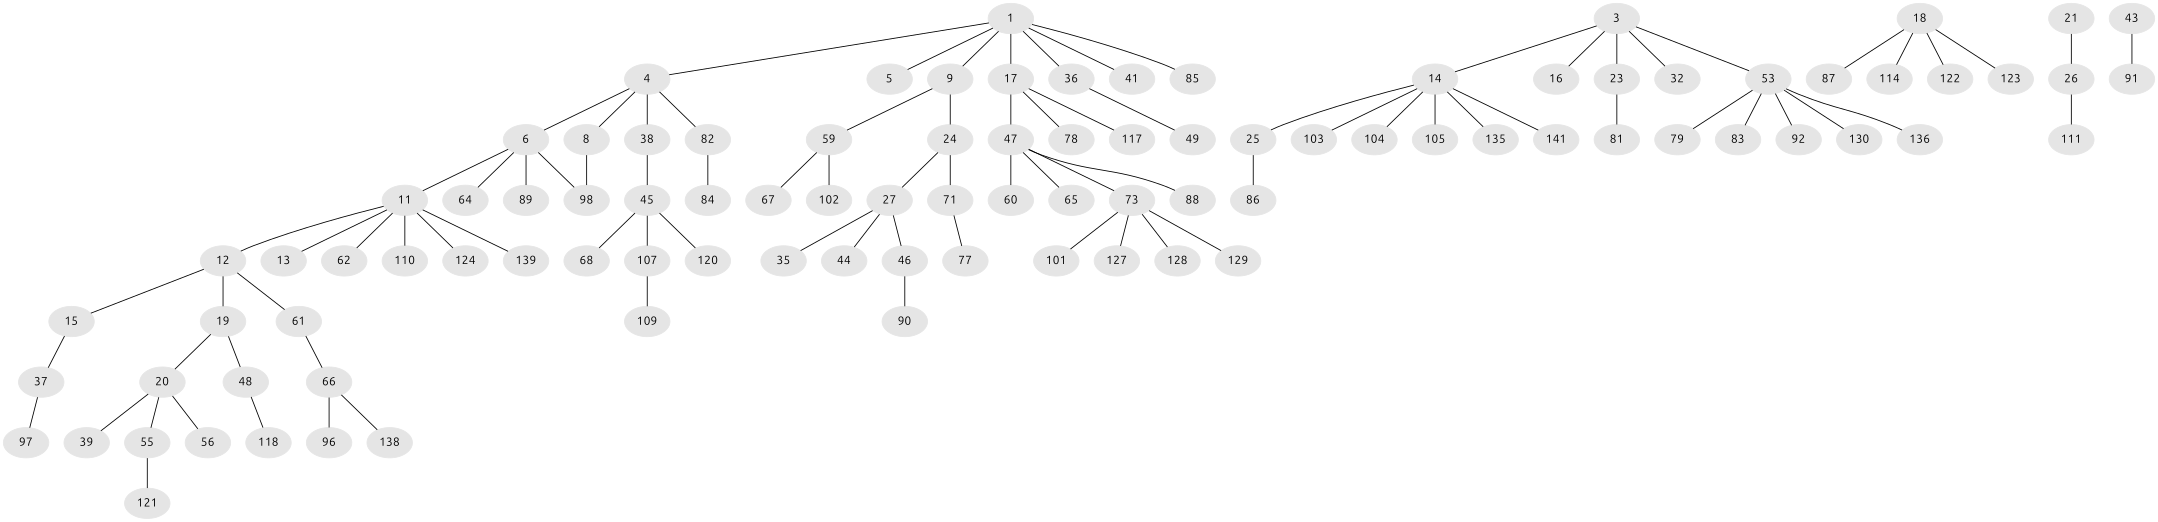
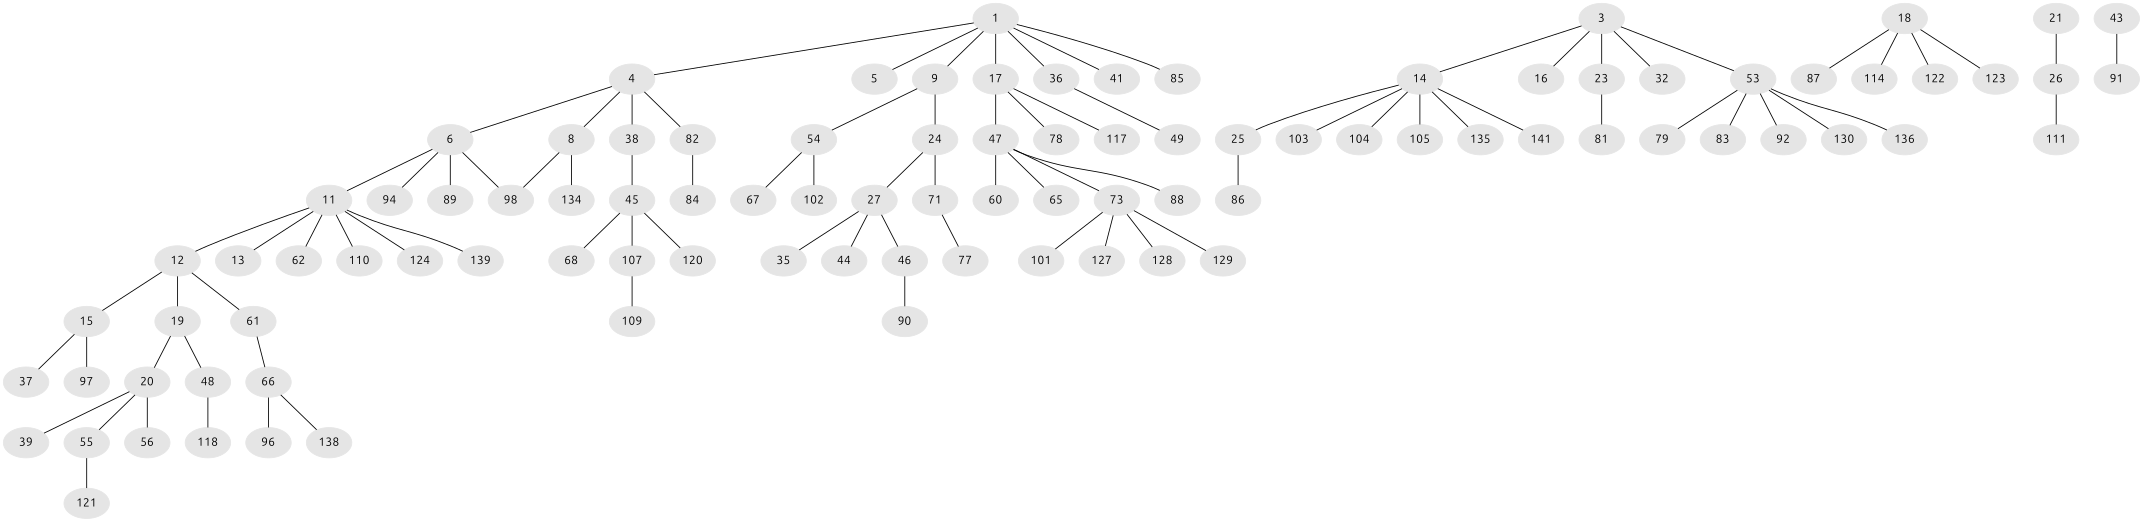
node "59": label "59" -> "54"
node "64": label "64" -> "94"
node "134": added
edge "37" -- "97": now "15" -- "97"
